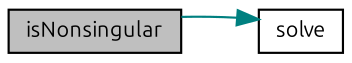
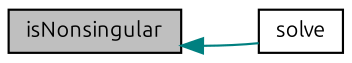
edge "isNonsingular" -> "solve": reversed
